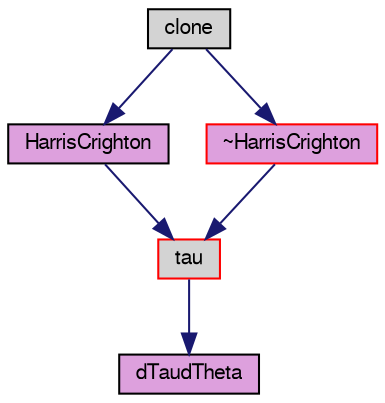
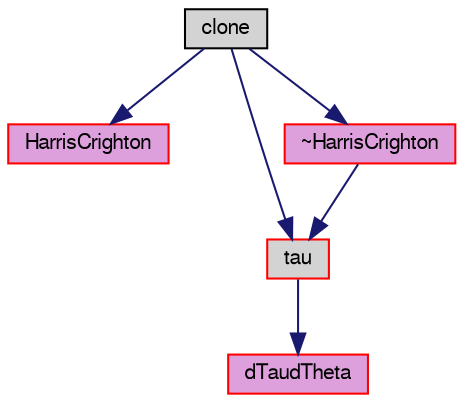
node "HarrisCrighton": color black -> red
edge "HarrisCrighton" -> "tau": now "clone" -> "tau"
node "dTaudTheta": color black -> red
